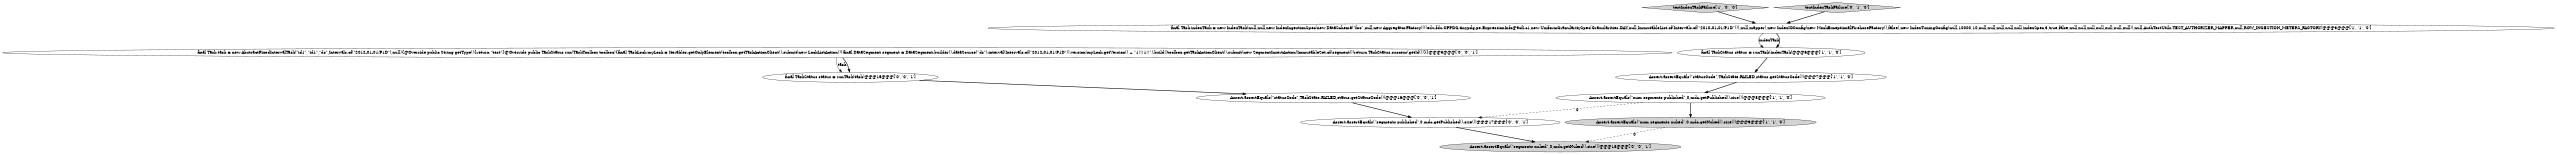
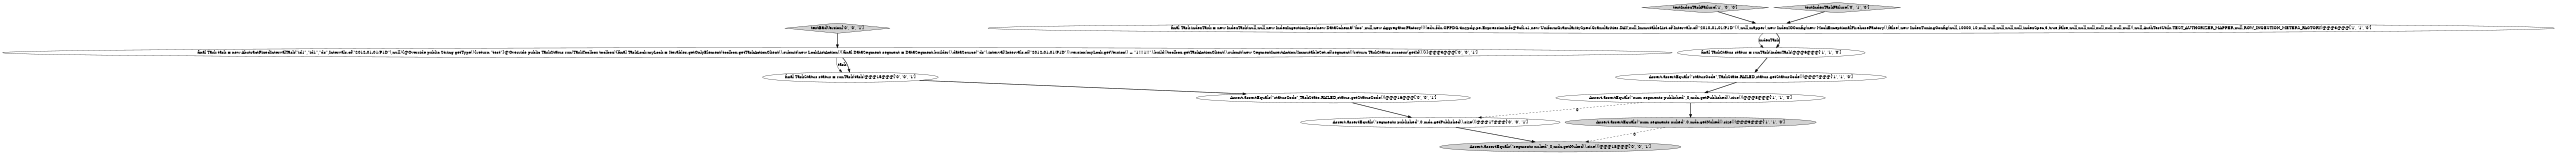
node "testBadVersion['0', '0', '1']": added
